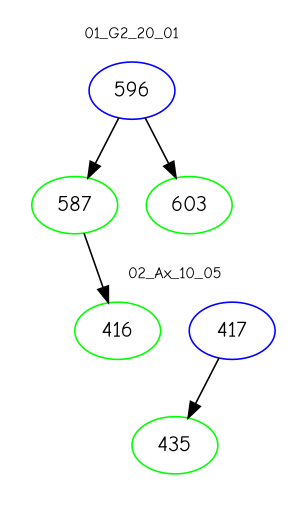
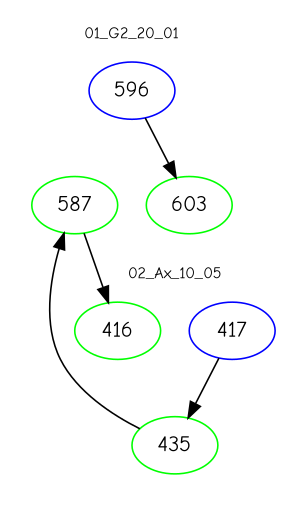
edge "596" -> "587": now "435" -> "587"
